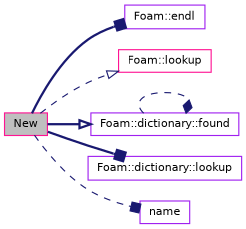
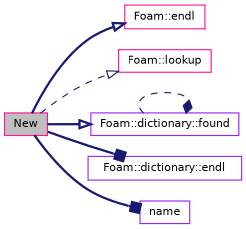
node "Foam::endl": color purple -> deeppink
edge "New" -> "Foam::endl": arrowhead box -> onormal
node "Foam::dictionary::lookup": label "Foam::dictionary::lookup" -> "Foam::dictionary::endl"
edge "New" -> "name": style dashed -> bold
